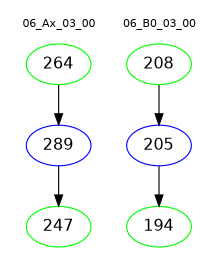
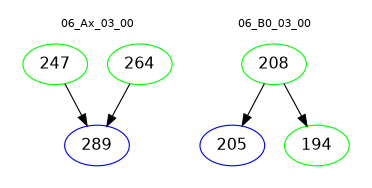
edge "289" -> "247": reversed
edge "205" -> "194": now "208" -> "194"
